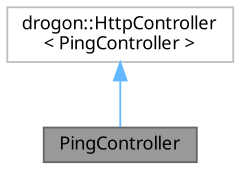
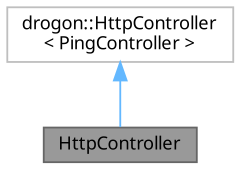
node "PingController": label "PingController" -> "HttpController"
